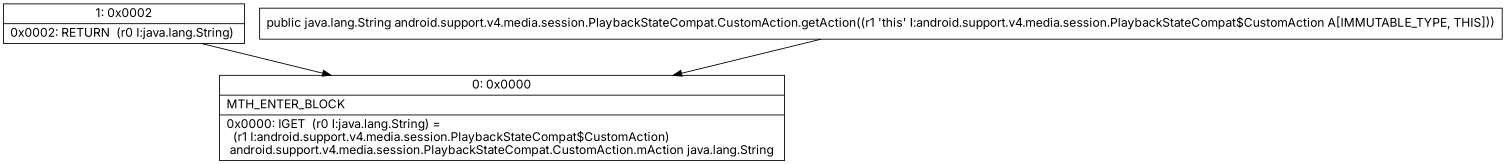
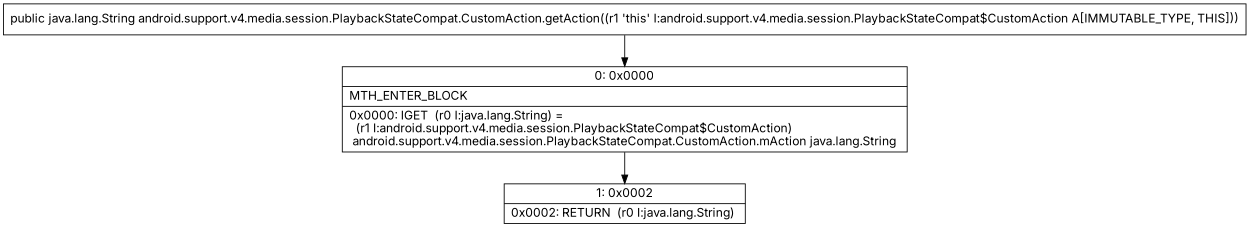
edge "1: 0x0002" -> "0: 0x0000": reversed
